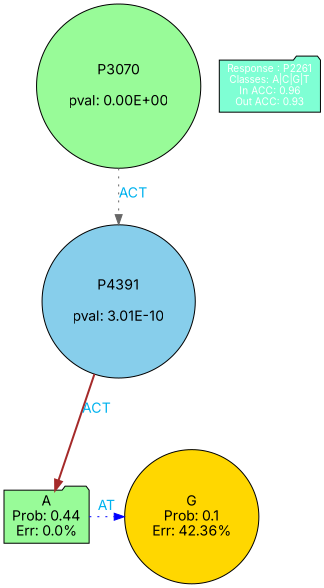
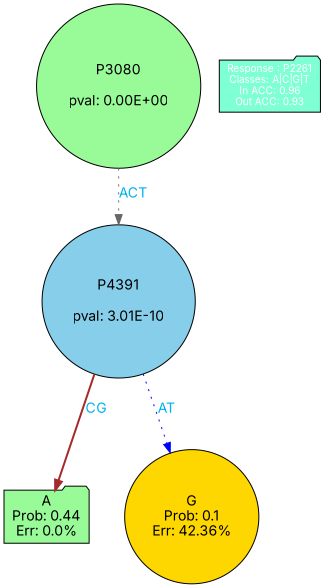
node "P3070 pval: 0.00E+00": label "P3070 pval: 0.00E+00" -> "P3080 pval: 0.00E+00"
edge "P4391 pval: 3.01E-10" -> "A Prob: 0.44 Err: 0.0%": label "ACT" -> "CG"
edge "A Prob: 0.44 Err: 0.0%" -> "G Prob: 0.1 Err: 42.36%": now "P4391 pval: 3.01E-10" -> "G Prob: 0.1 Err: 42.36%"
